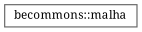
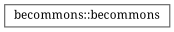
node "becommons::malha": label "becommons::malha" -> "becommons::becommons"
